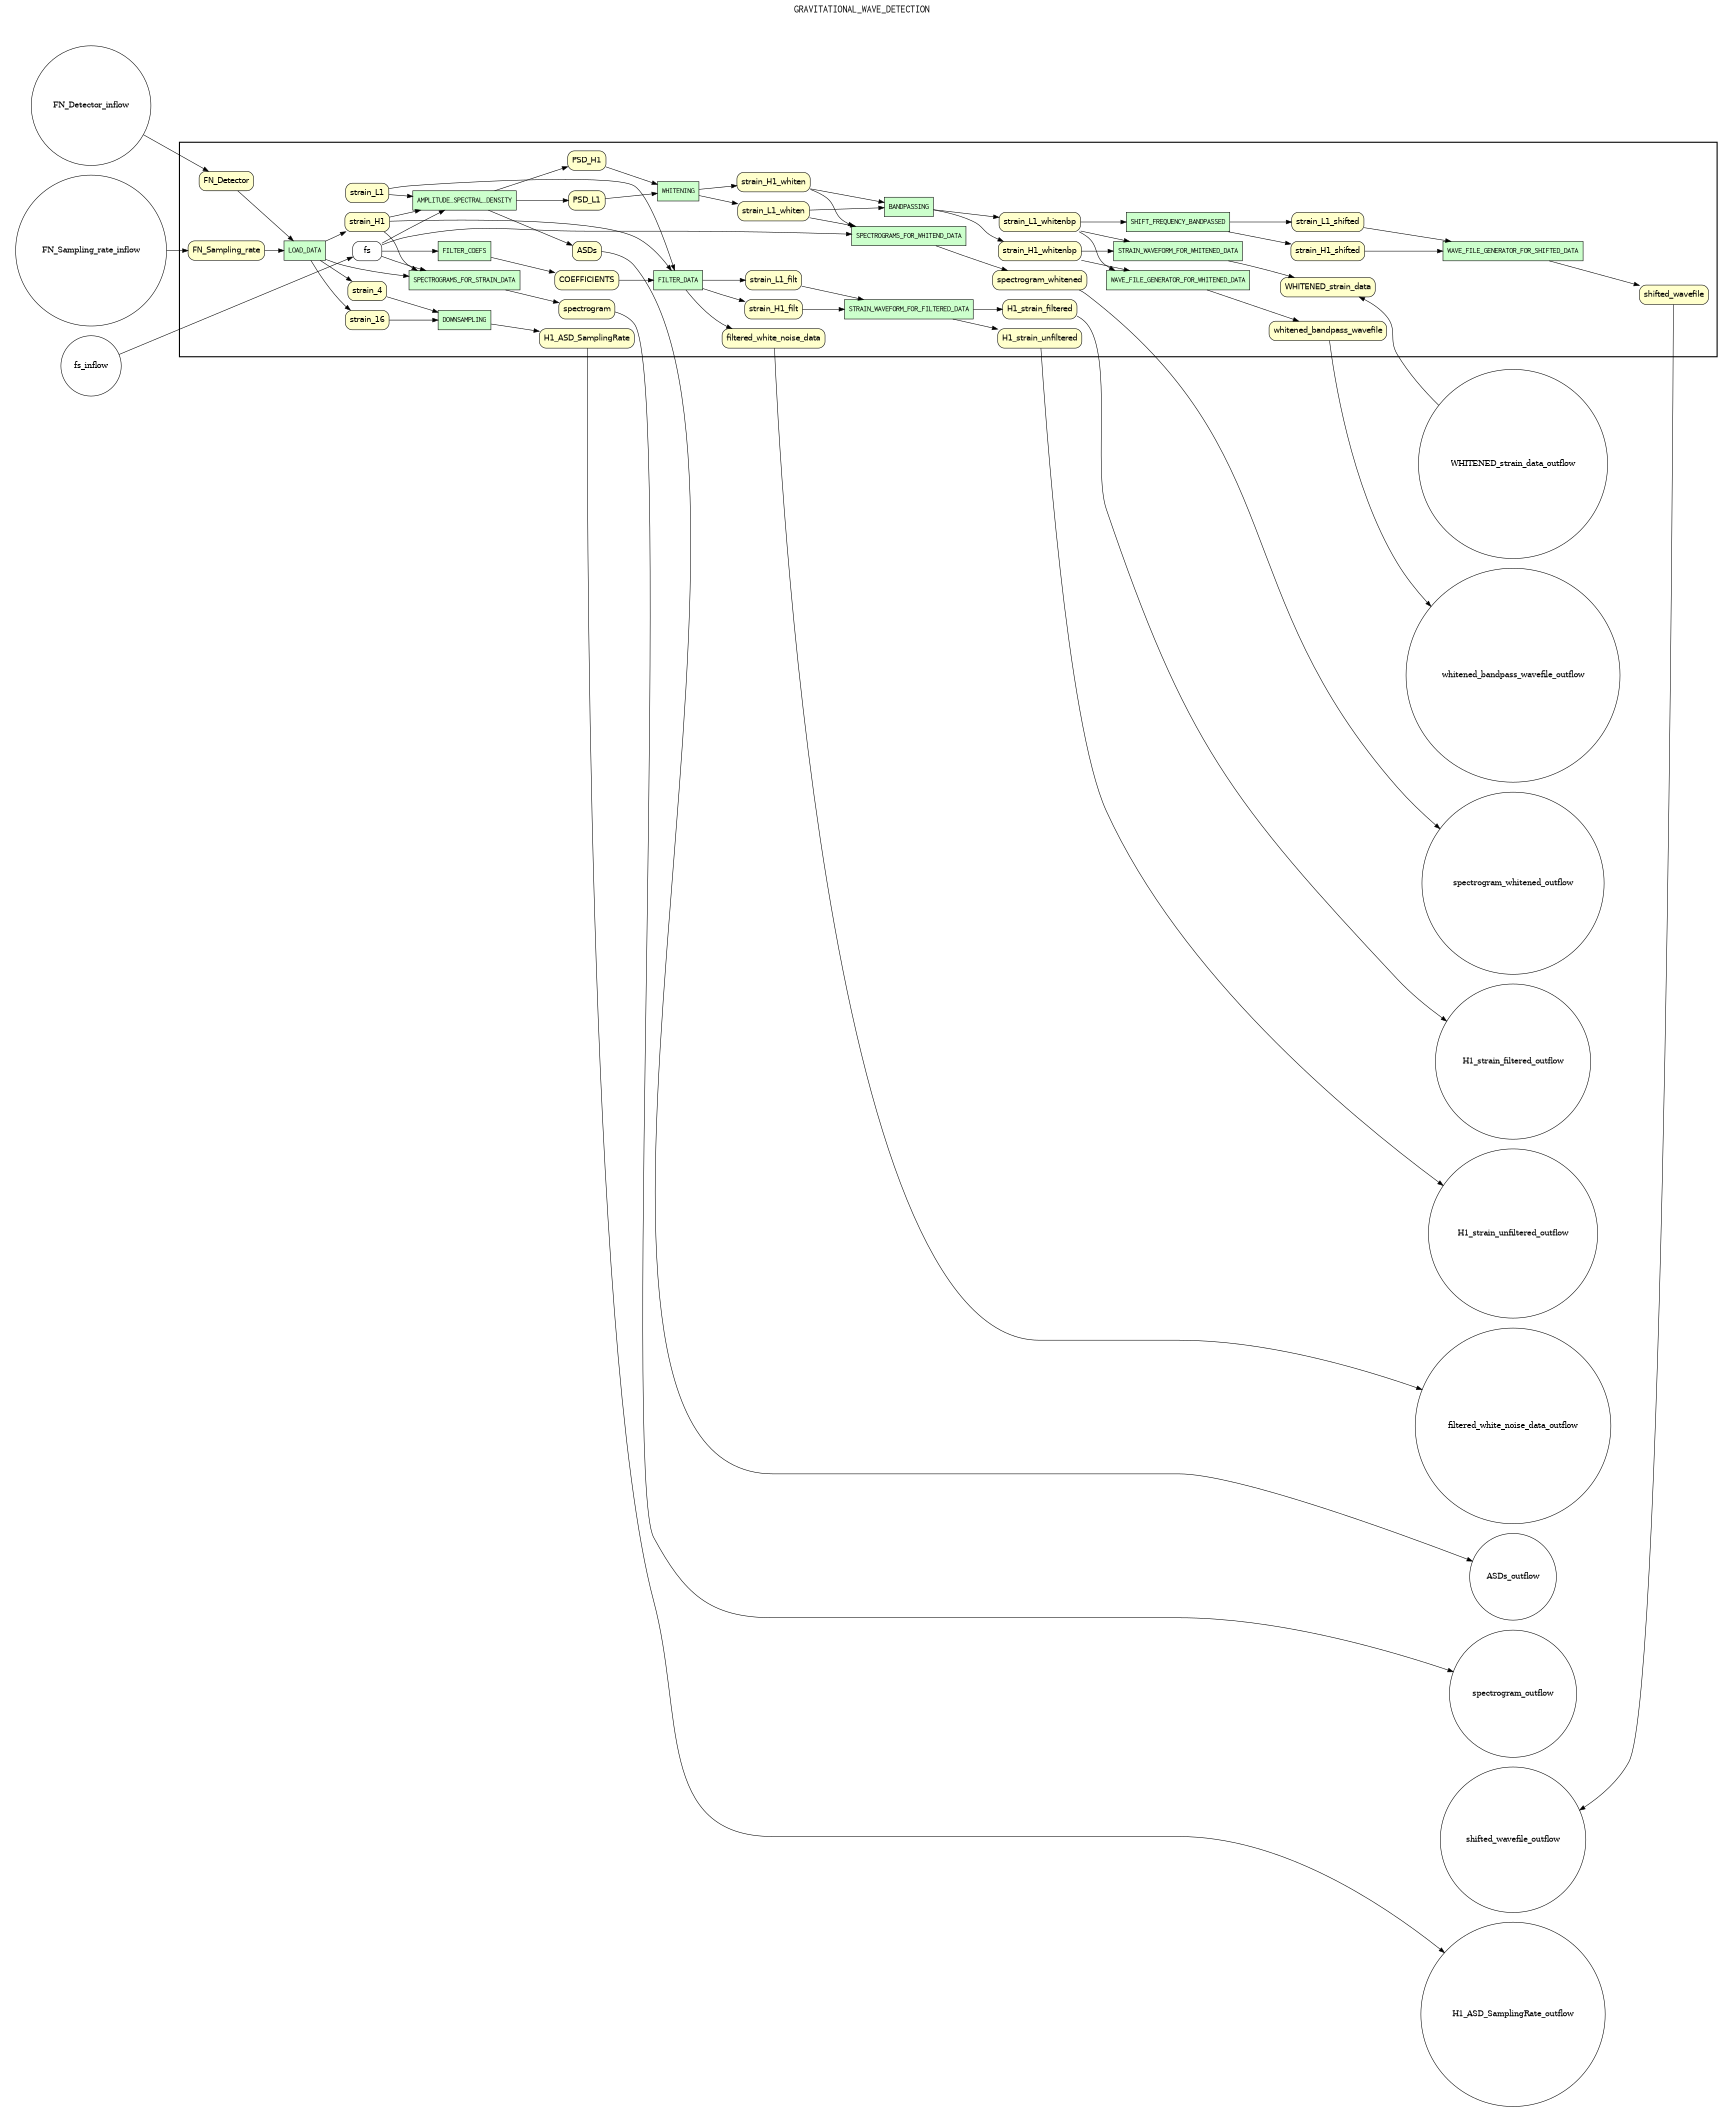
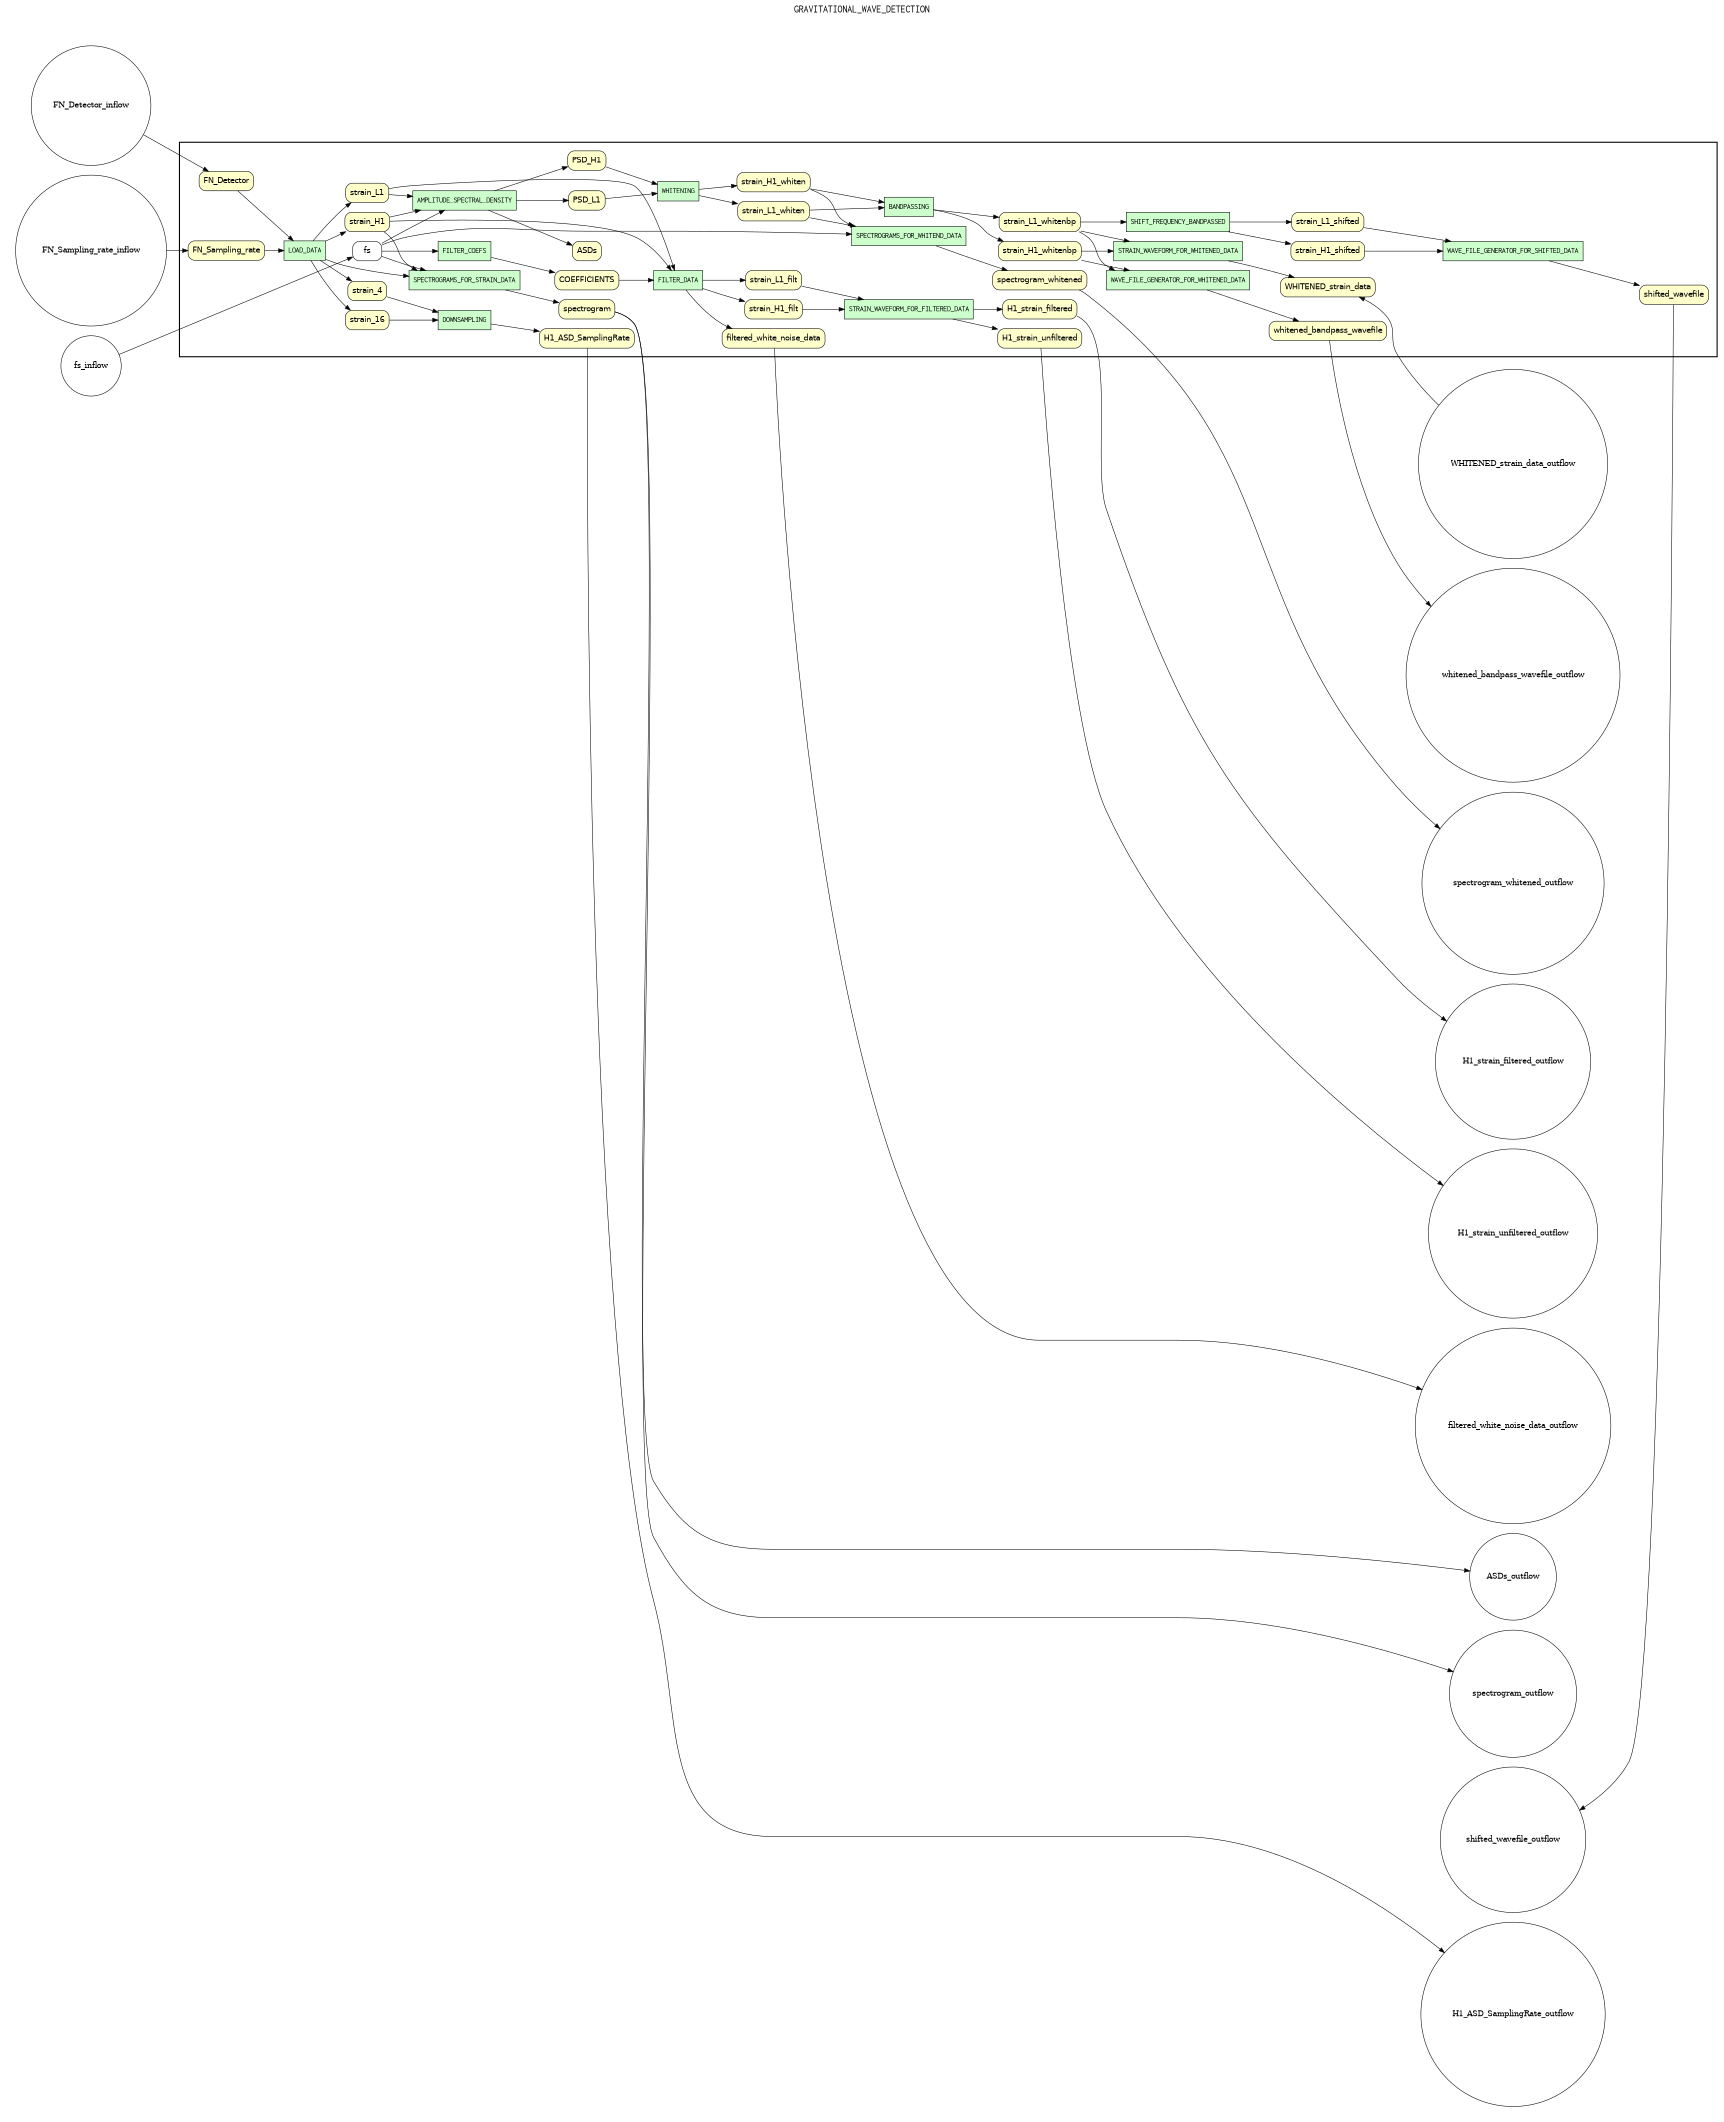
edge "LOAD_DATA" -> "strain_L1": added
edge "ASDs" -> "ASDs_outflow": now "spectrogram" -> "ASDs_outflow"
